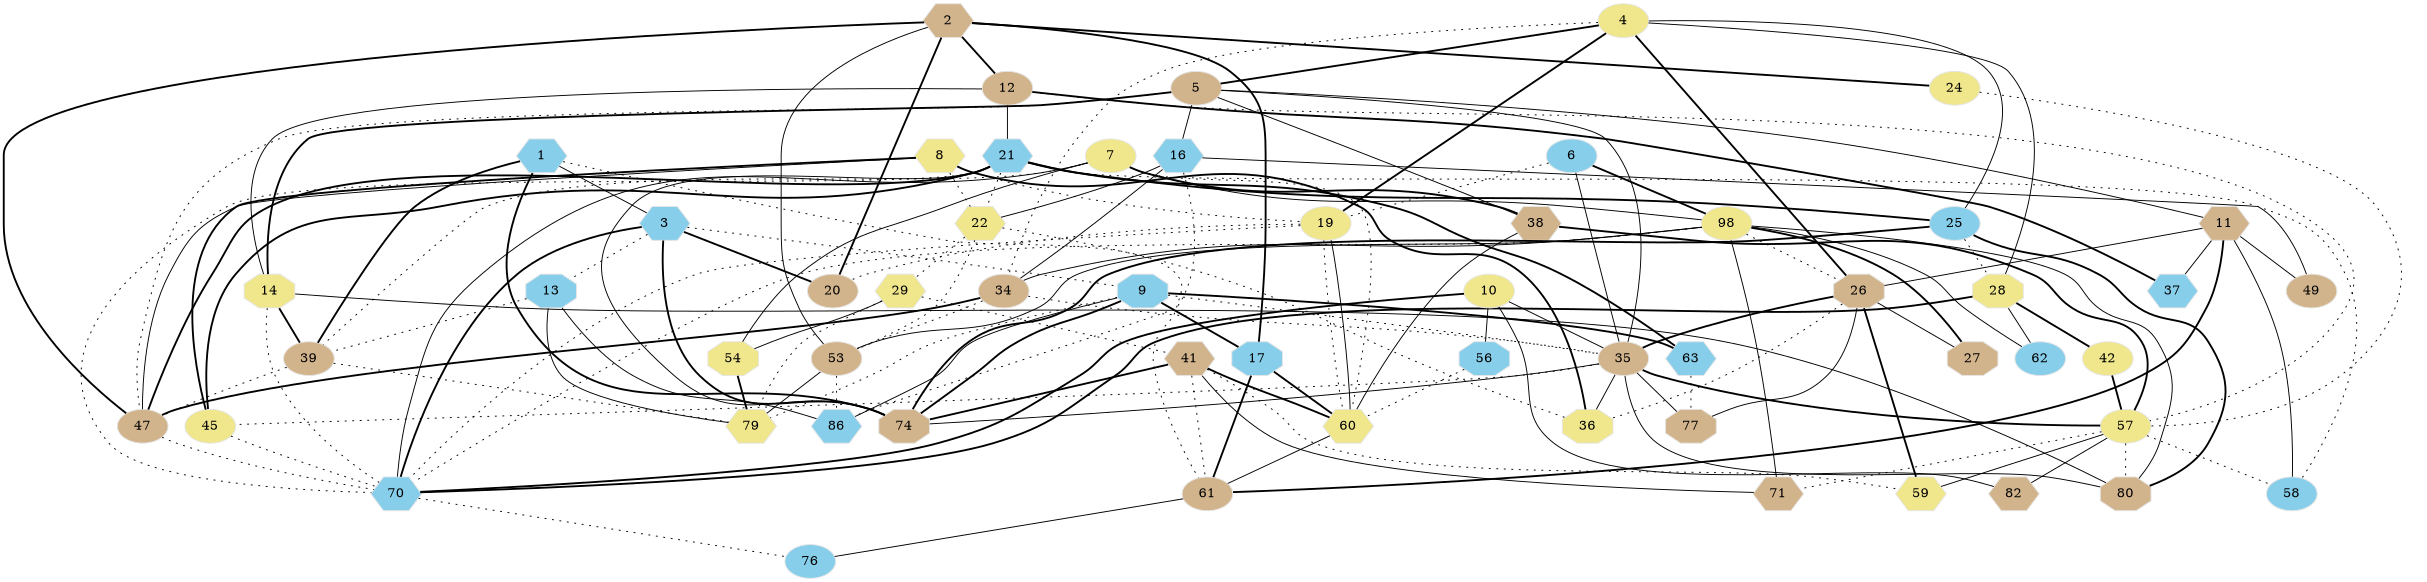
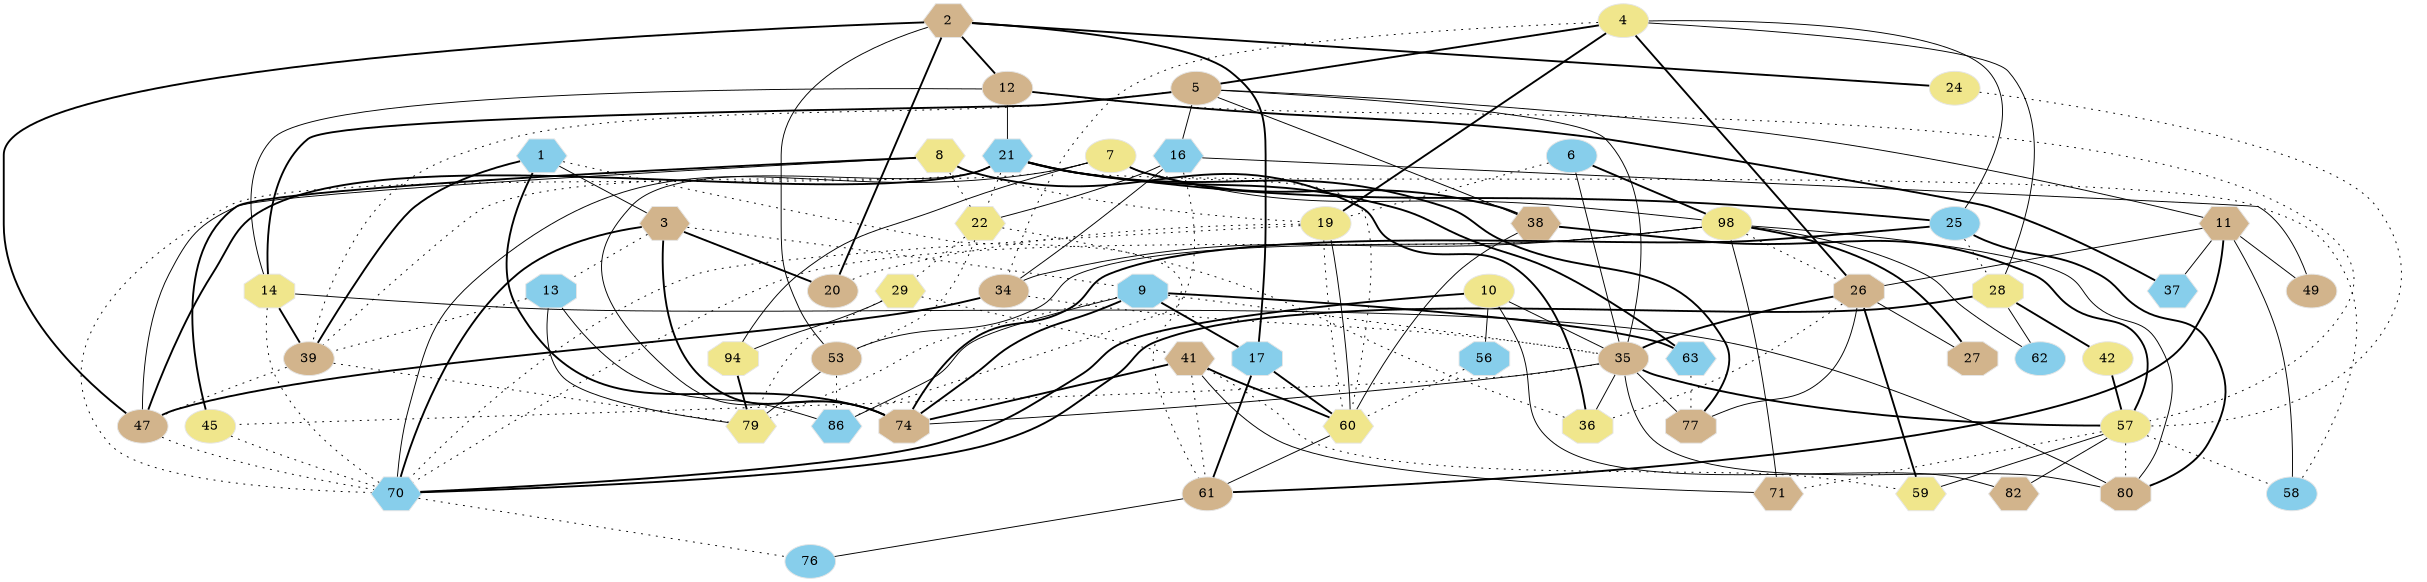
edge "5" -- "47": now "5" -- "39"
edge "21" -- "45": now "21" -- "77"
node "3": fillcolor skyblue -> tan
edge "34" -- "53": removed
node "54": label "54" -> "94"
